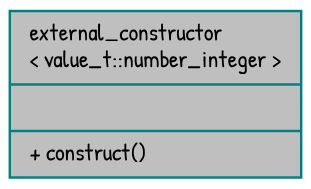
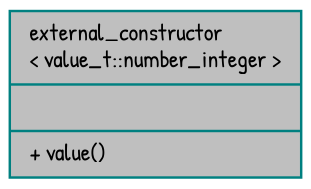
node "external_constructor": text "+ construct()" -> "+ value()"
